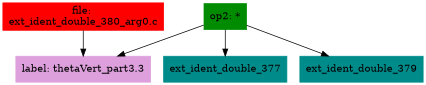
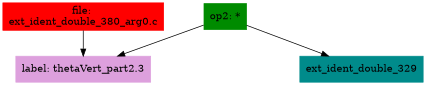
node "label: thetaVert_part3.3": label "label: thetaVert_part3.3" -> "label: thetaVert_part2.3"
node "ext_ident_double_377": removed
node "ext_ident_double_379": label "ext_ident_double_379" -> "ext_ident_double_329"
